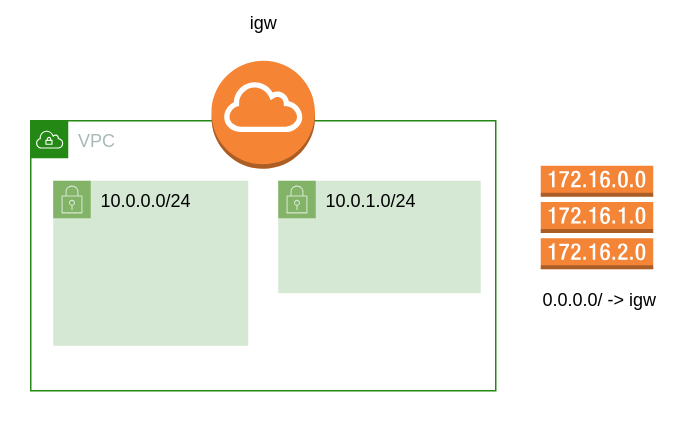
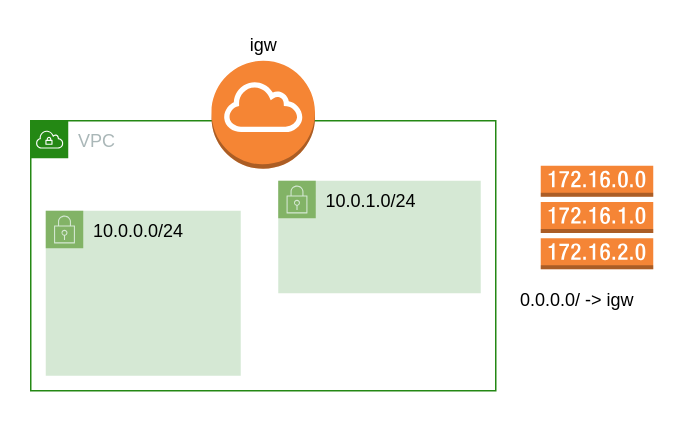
node "igw": moved (263, 23) -> (263, 46)
node "10.0.0.0/24": moved (151, 263) -> (143, 293)
node "0.0.0.0/ -> igw": moved (599, 301) -> (577, 301)
